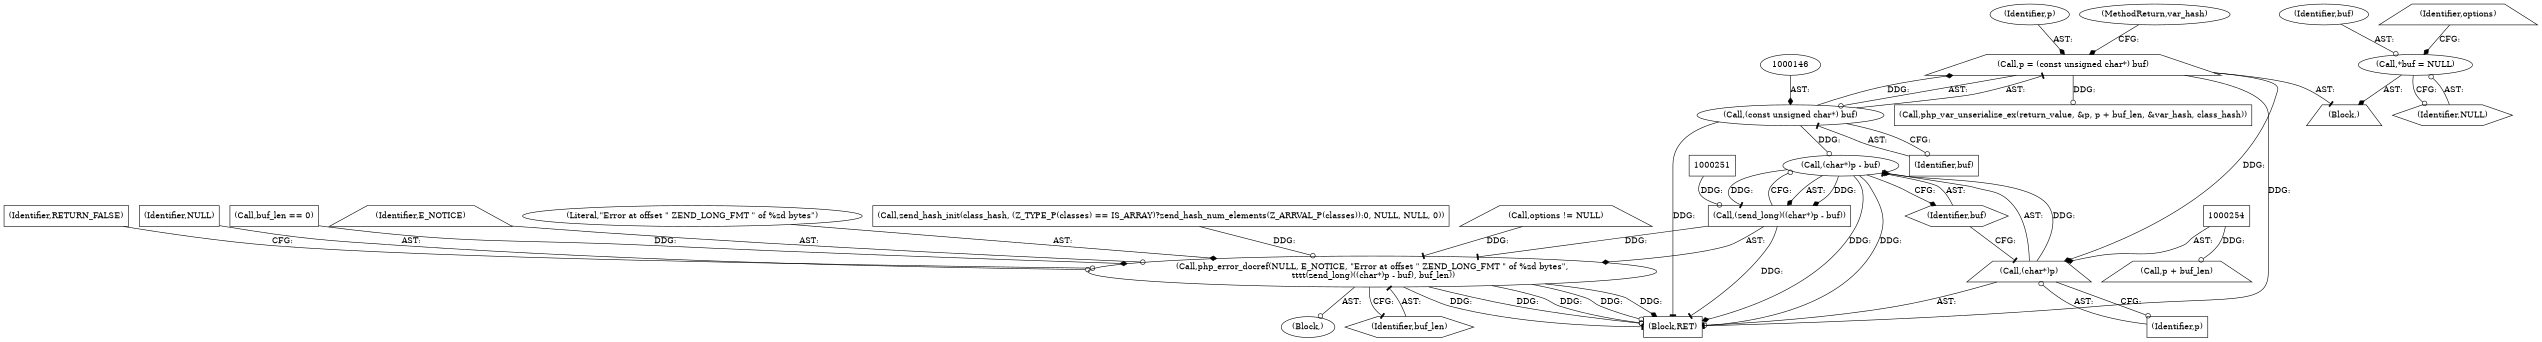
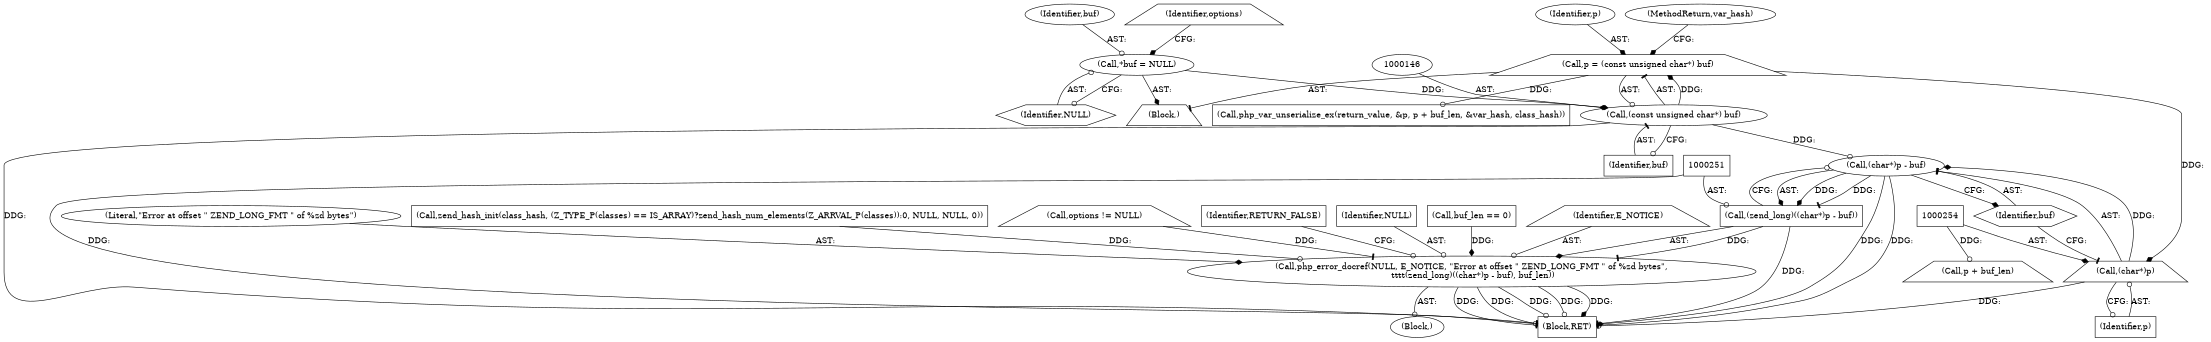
edge "(Call,*buf = NULL)" -> "(Call,(const unsigned char*) buf)": added, label "DDG:"
edge "1000251" -> "(Call,(zend_long)((char*)p - buf))": label "DDG: " -> "AST: "
edge "(Call,(char*)p)" -> "(Block,RET)": label "AST: " -> "DDG: "
edge "(Call,p = (const unsigned char*) buf)" -> "(Block,RET)": now "1000251" -> "(Block,RET)"
node "(Identifier,buf_len)": removed
